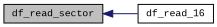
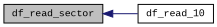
node "df_read_16": label "df_read_16" -> "df_read_10"
